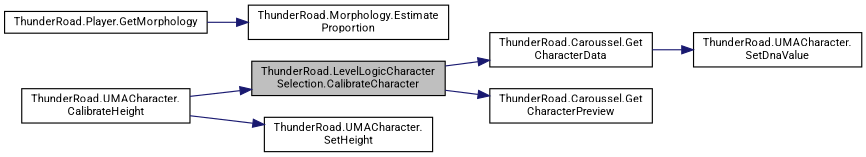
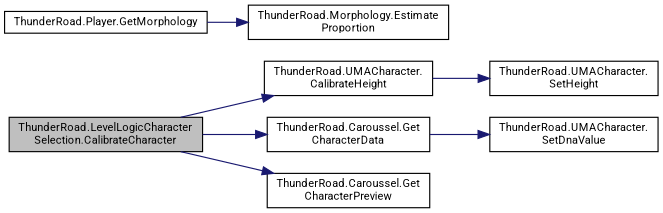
edge "ThunderRoad.UMACharacter. CalibrateHeight" -> "ThunderRoad.LevelLogicCharacter Selection.CalibrateCharacter": reversed
